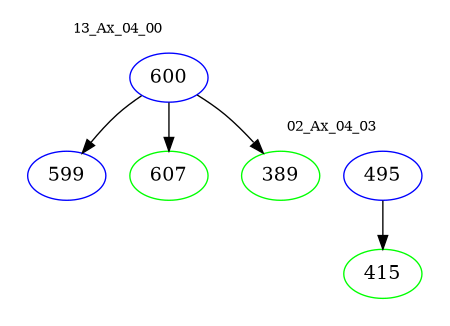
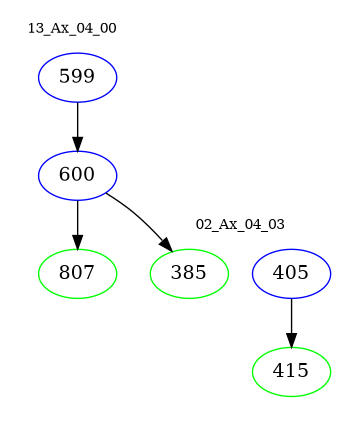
edge "600" -> "599": reversed
node "607": label "607" -> "807"
node "389": label "389" -> "385"
node "495": label "495" -> "405"
